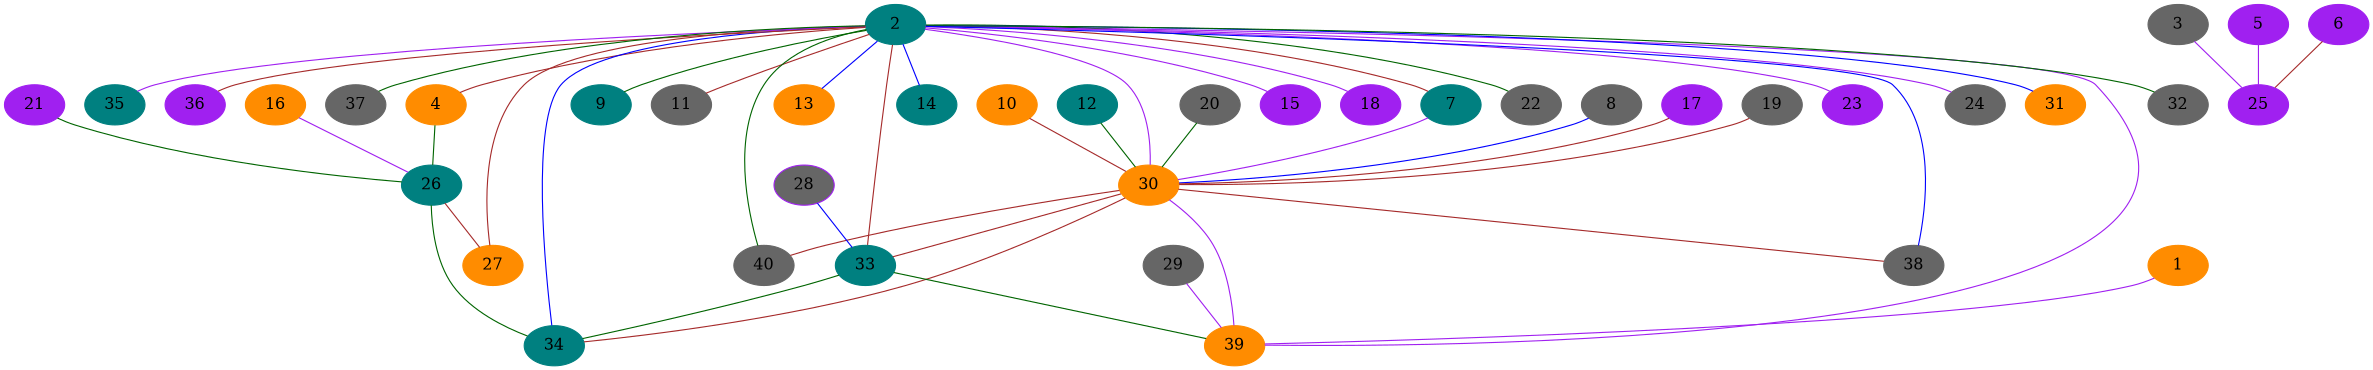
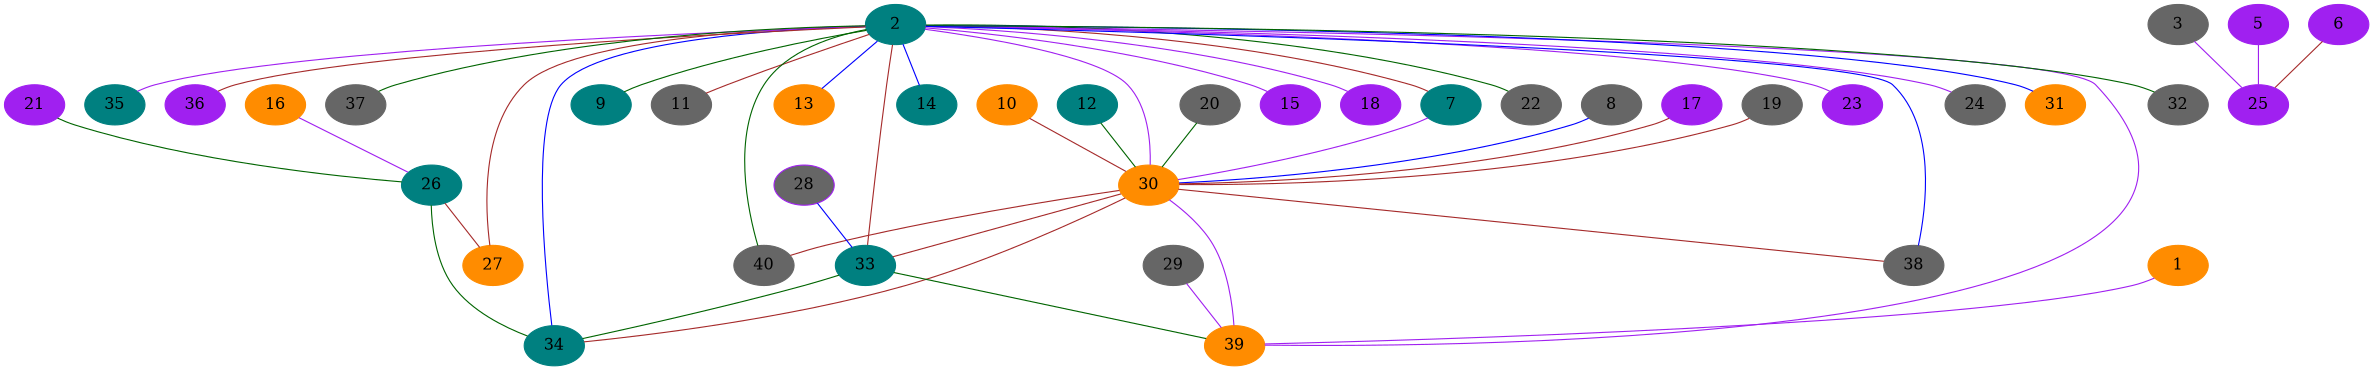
node "4": removed
